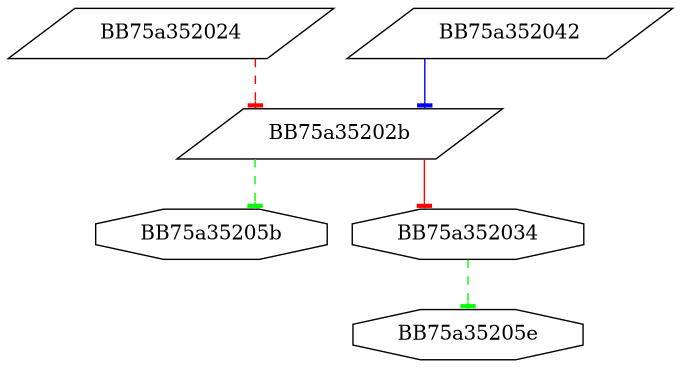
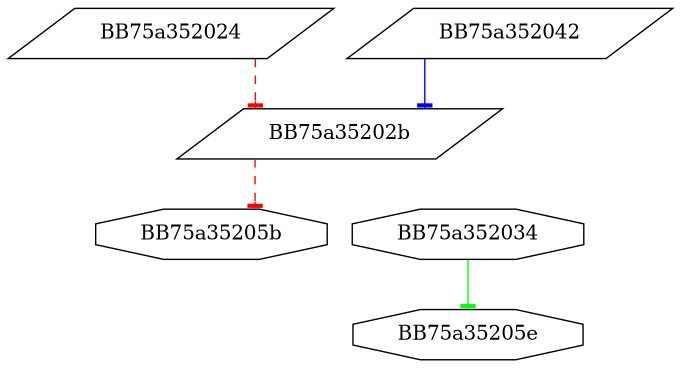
edge "BB75a35202b" -> "BB75a35205b": color green -> red
edge "BB75a35202b" -> "BB75a352034": removed
edge "BB75a352034" -> "BB75a35205e": style dashed -> solid
